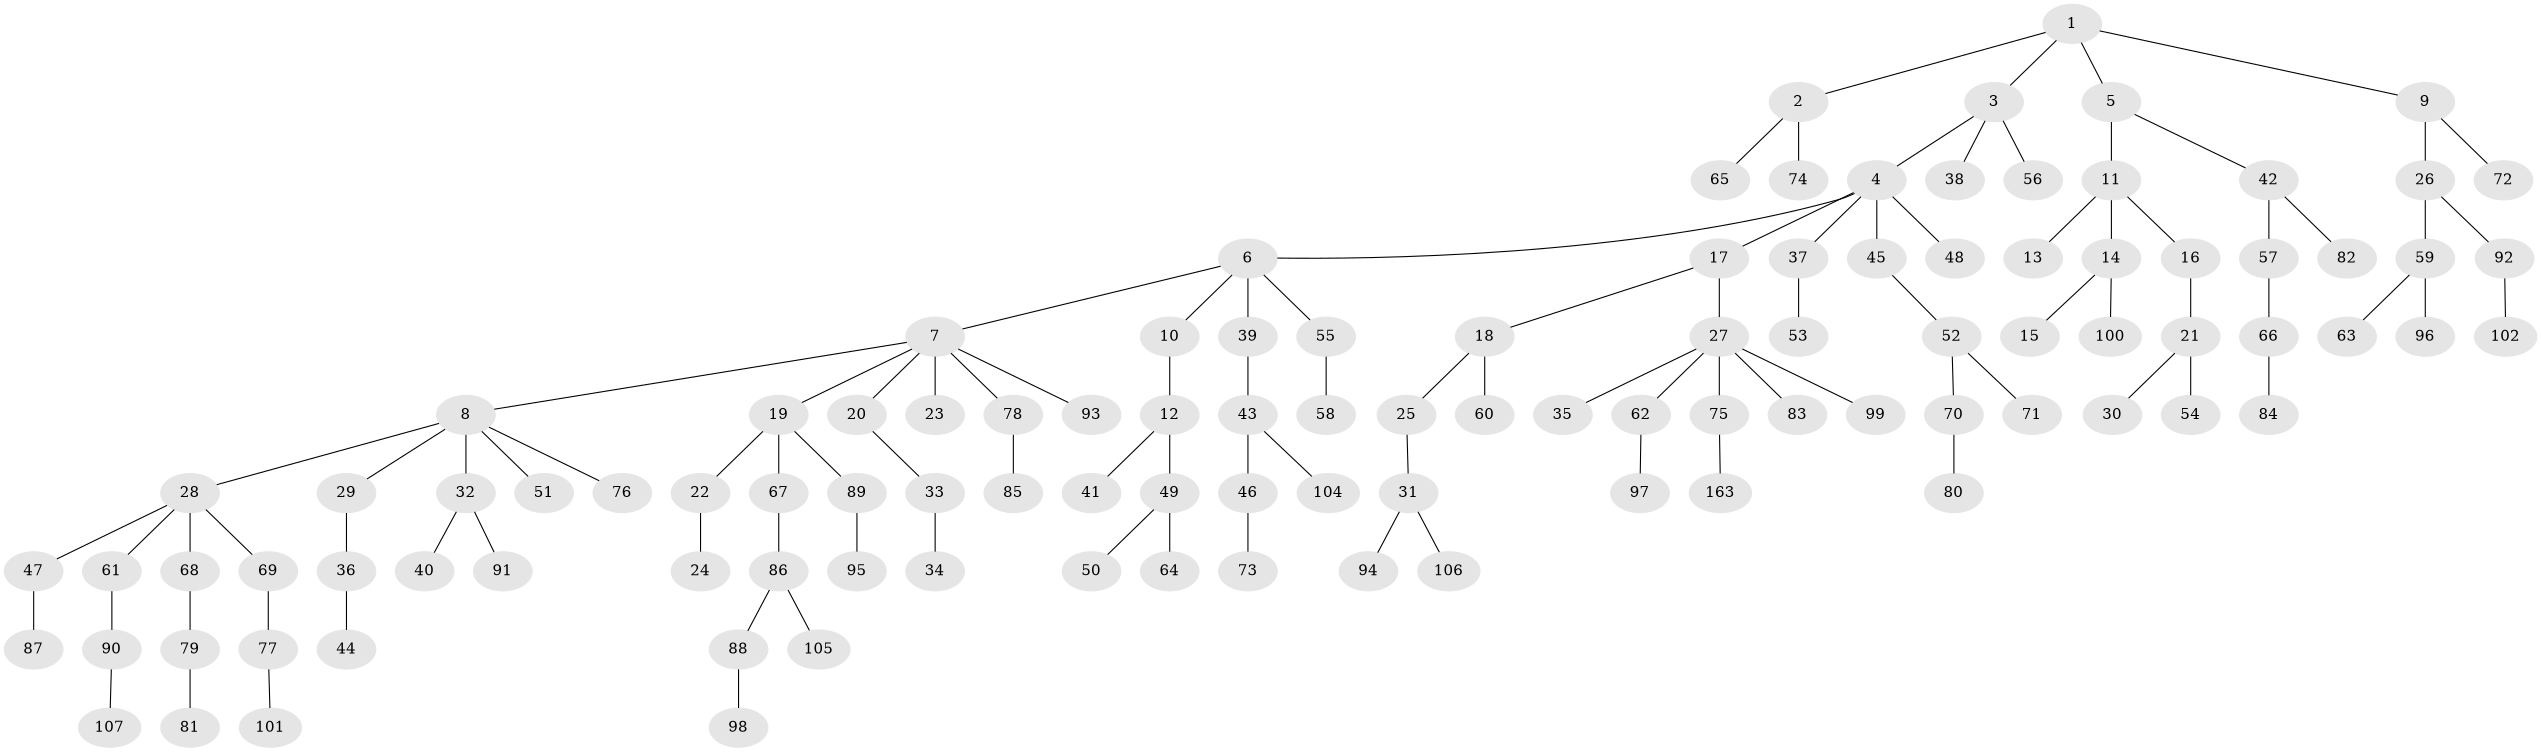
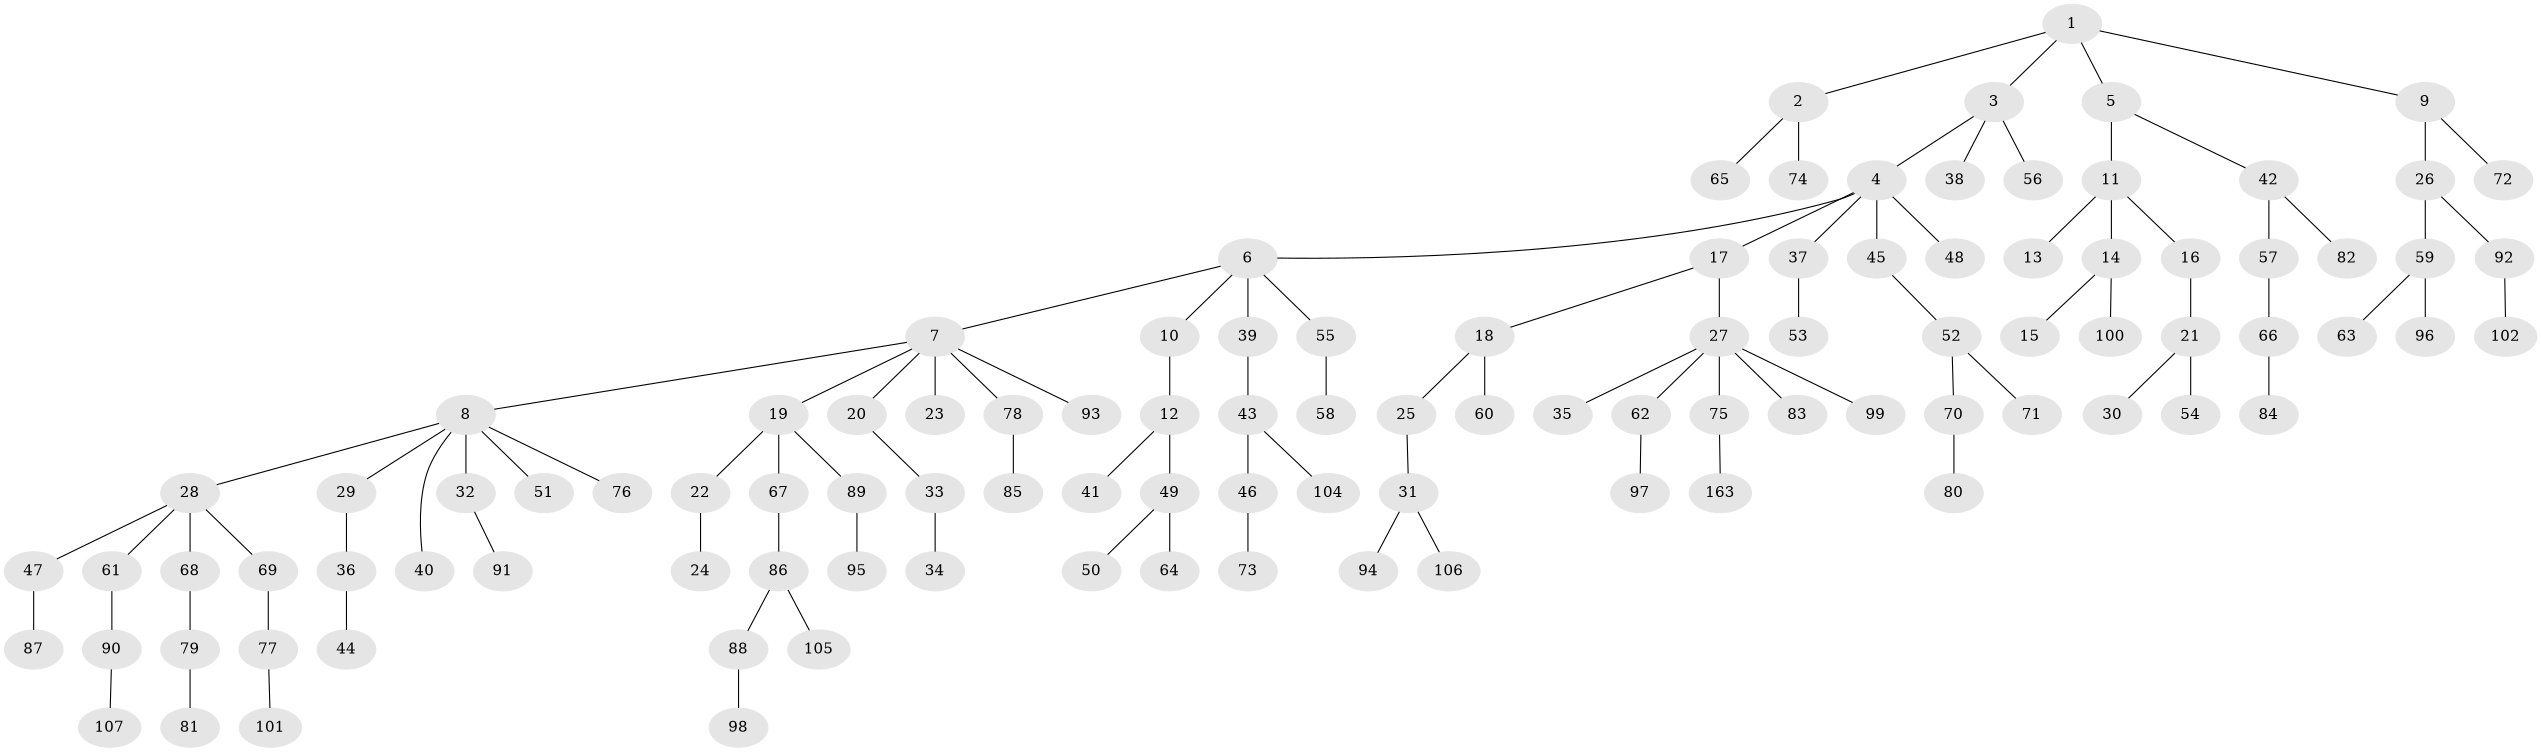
edge "32" -- "40": now "8" -- "40"
